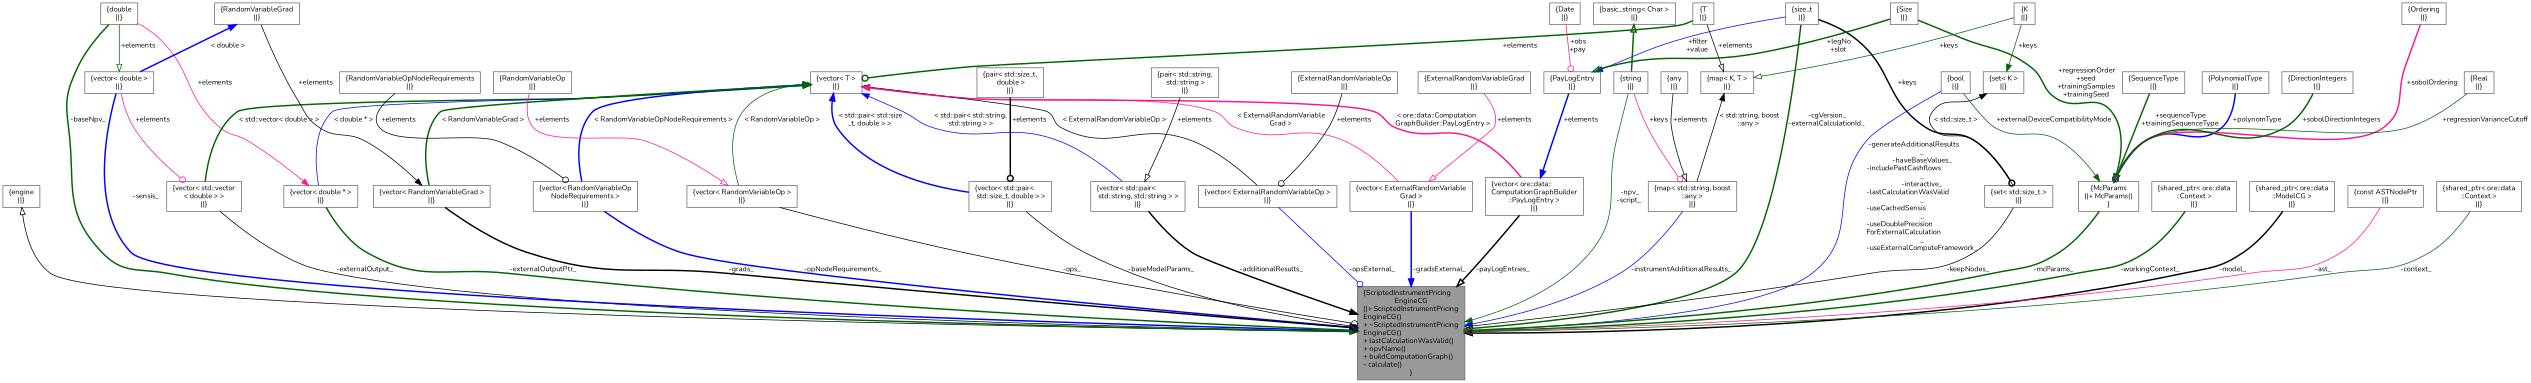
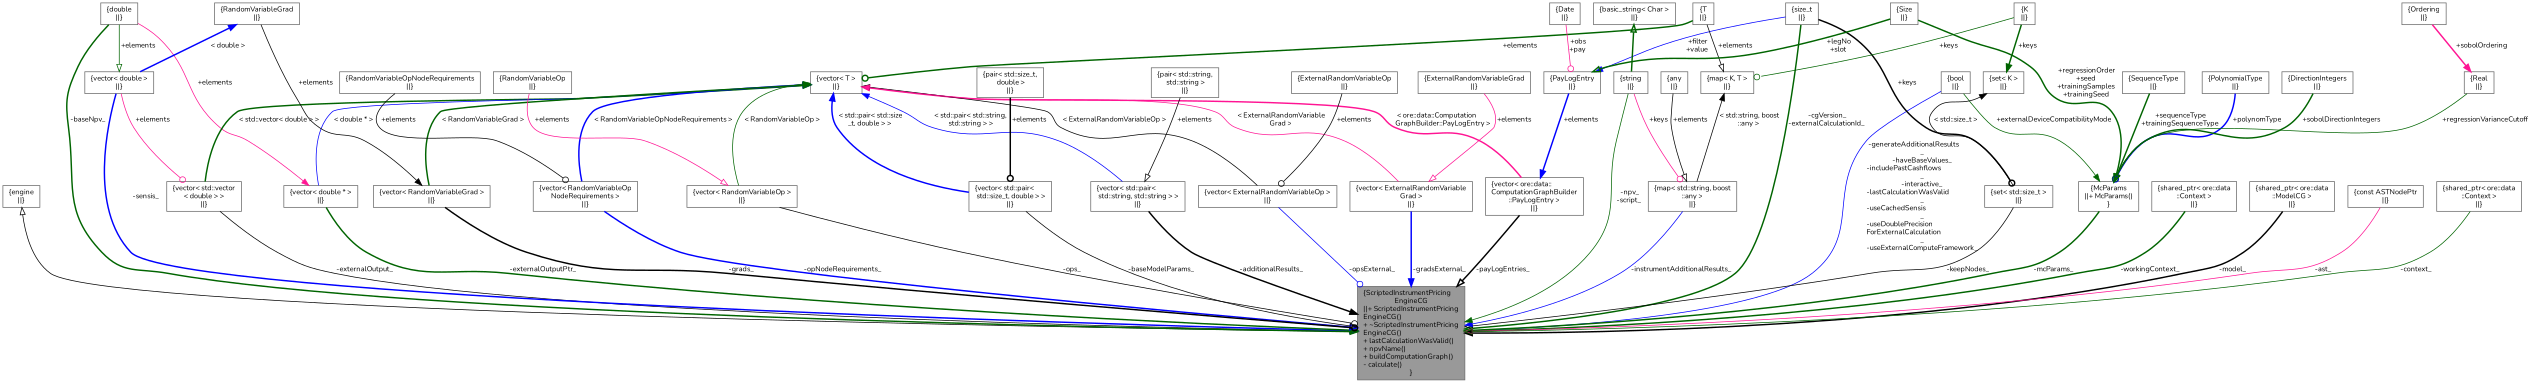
edge "{K ||}" -> "{set< K > ||}": style solid -> bold
edge "{K ||}" -> "{map< K, T > ||}": arrowhead onormal -> odot
edge "{Ordering ||}" -> "{McParams ||+ McParams() }": now "{Ordering ||}" -> "{Real ||}"
